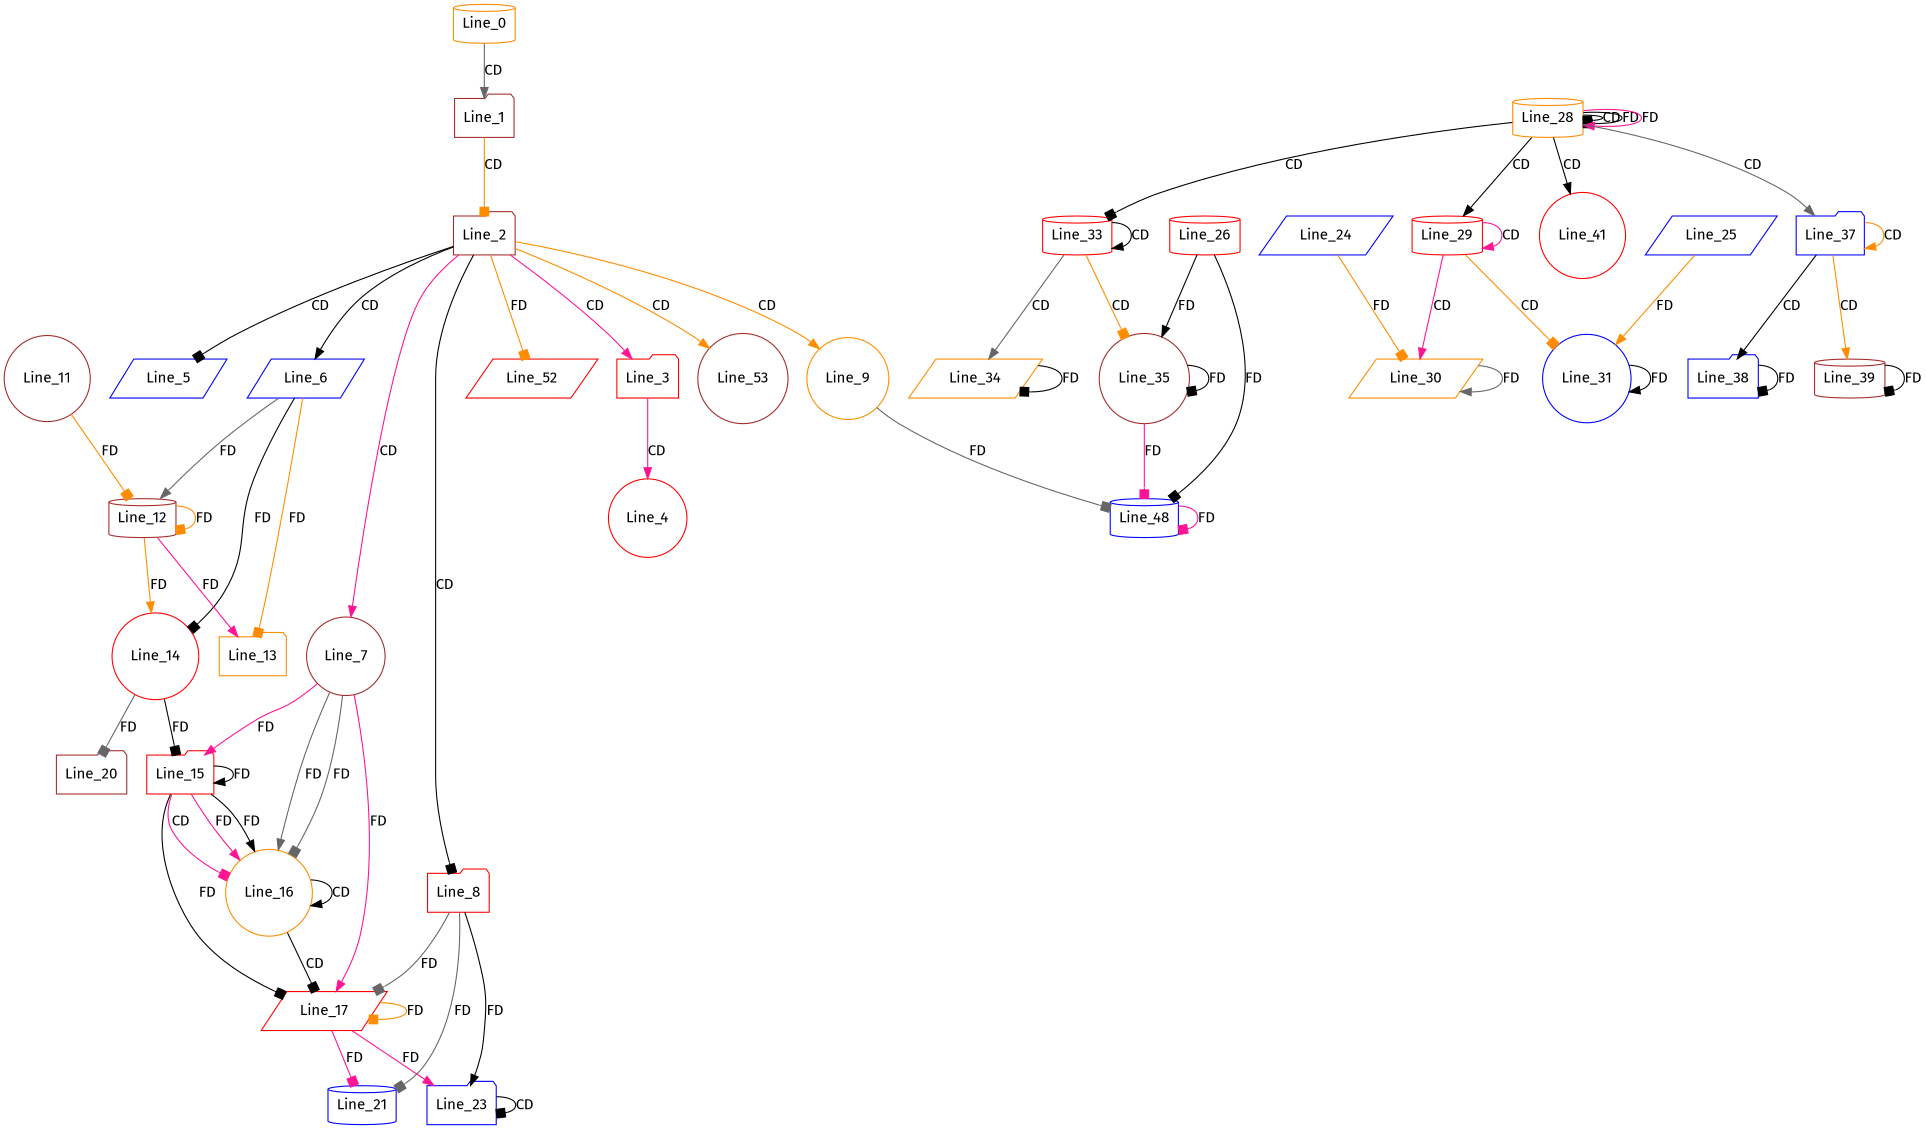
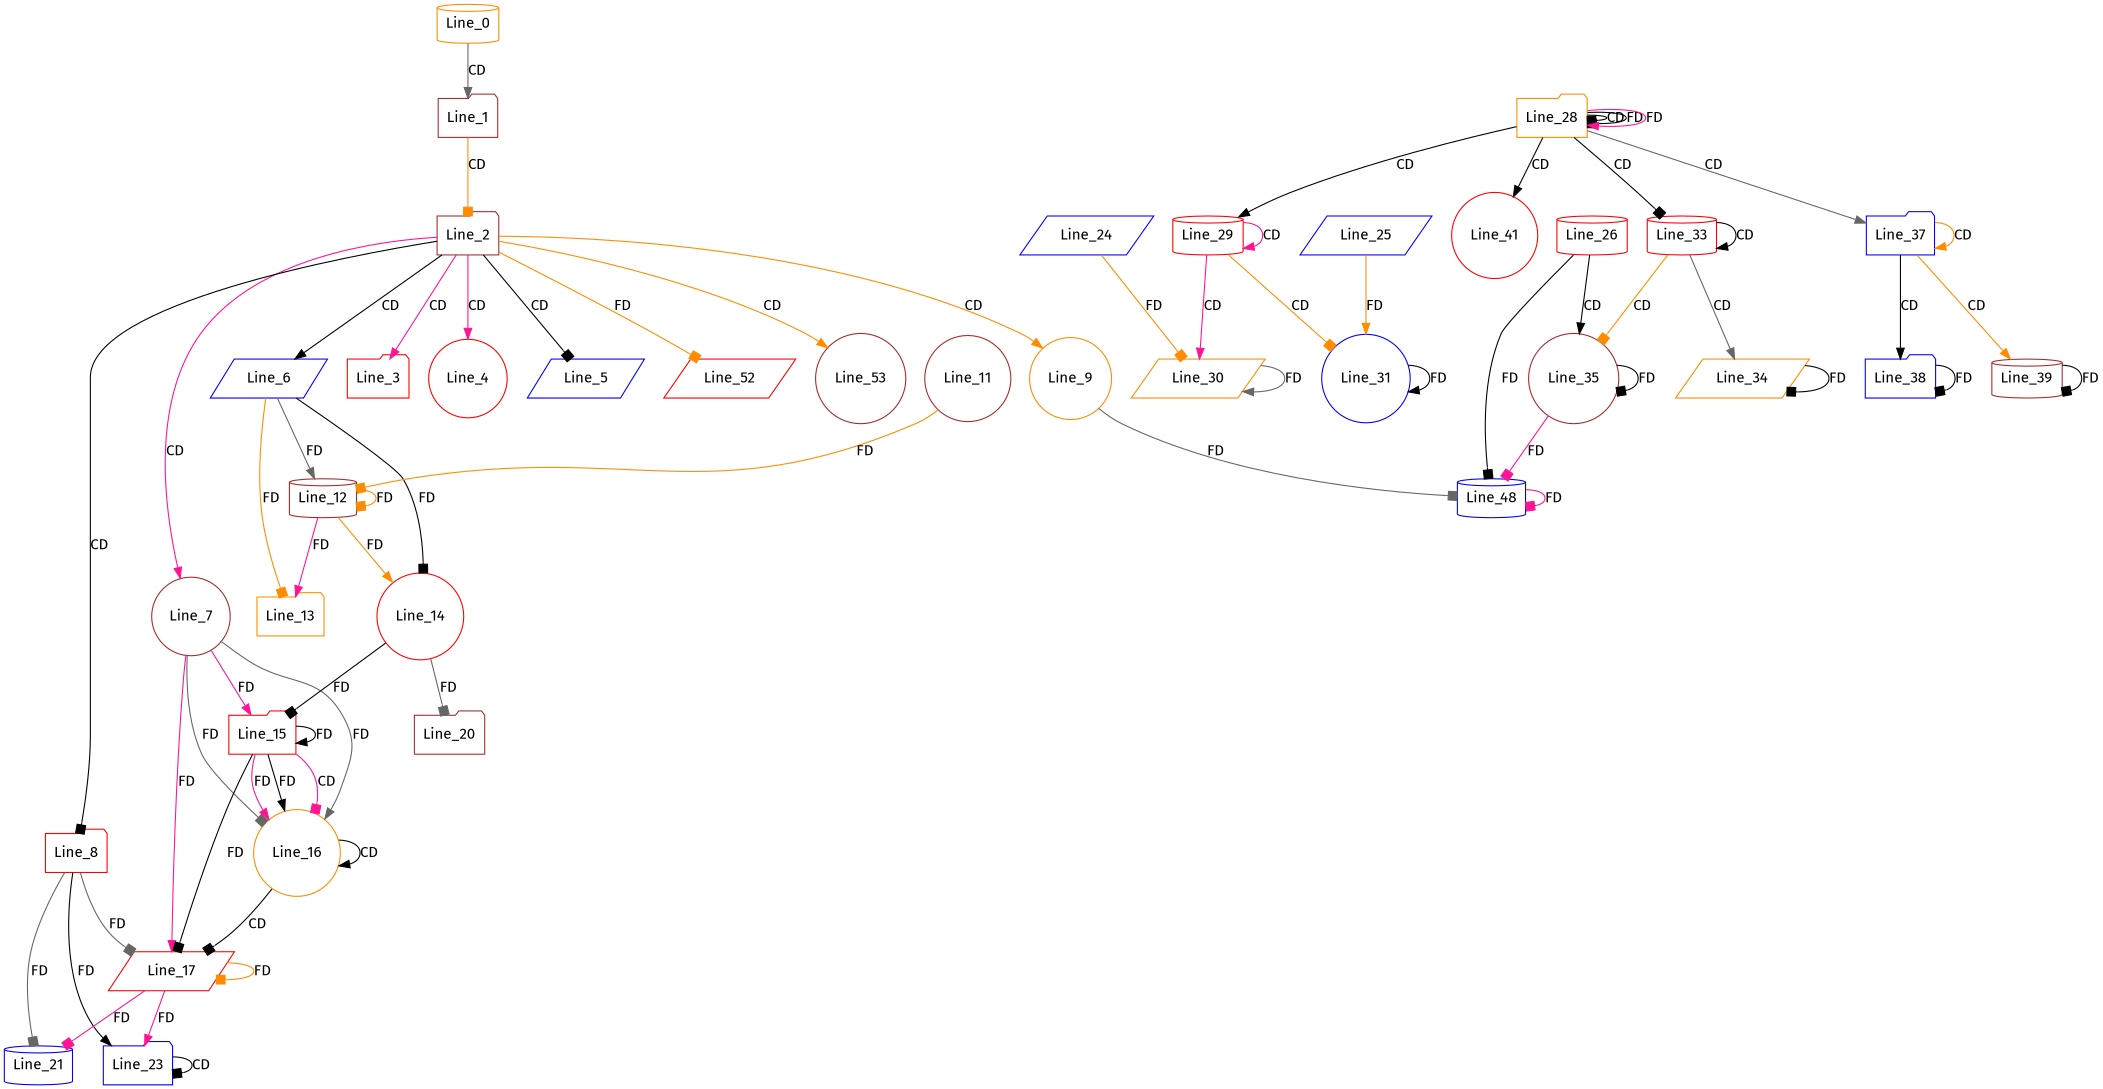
node "Line_28": shape cylinder -> folder
edge "Line_26" -> "Line_35": label "FD" -> "CD"
edge "Line_3" -> "Line_4": now "Line_2" -> "Line_4"
